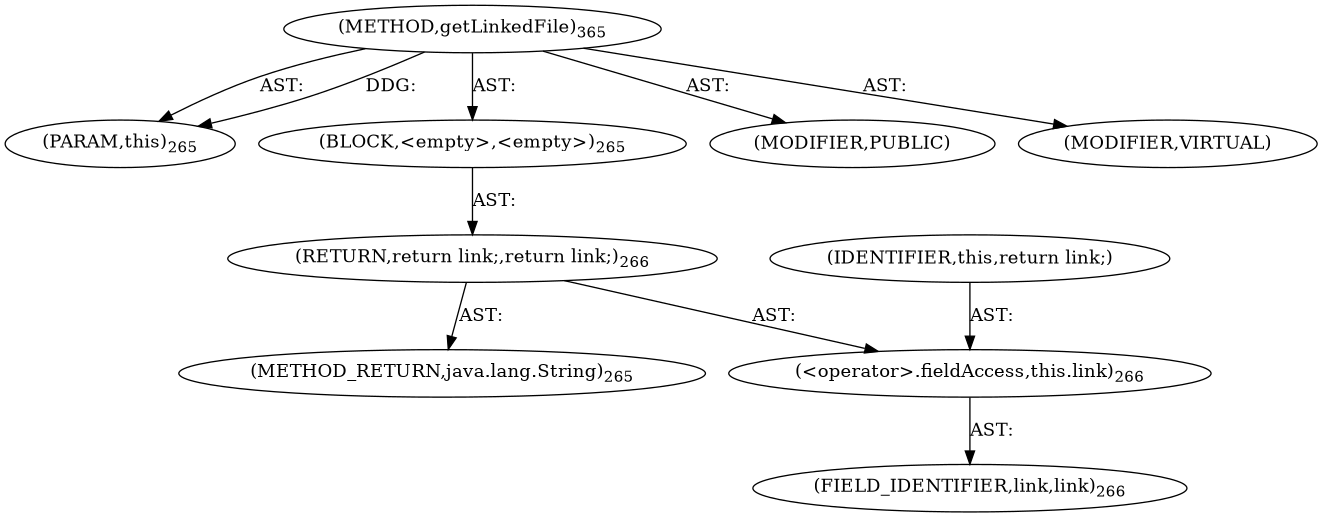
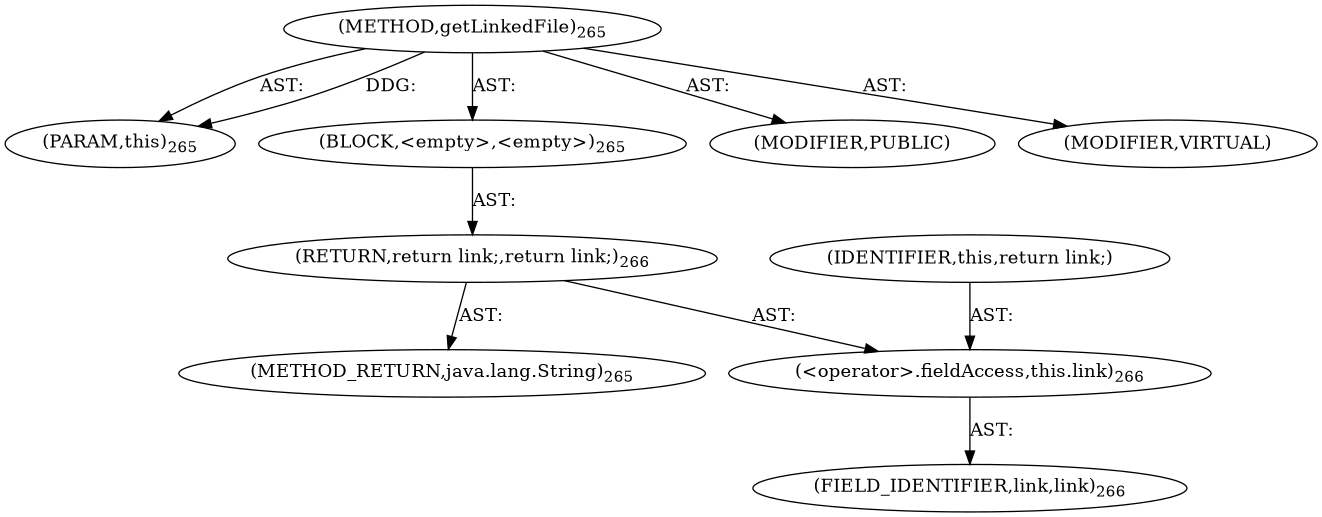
node "(METHOD,getLinkedFile)": text "365" -> "265"
